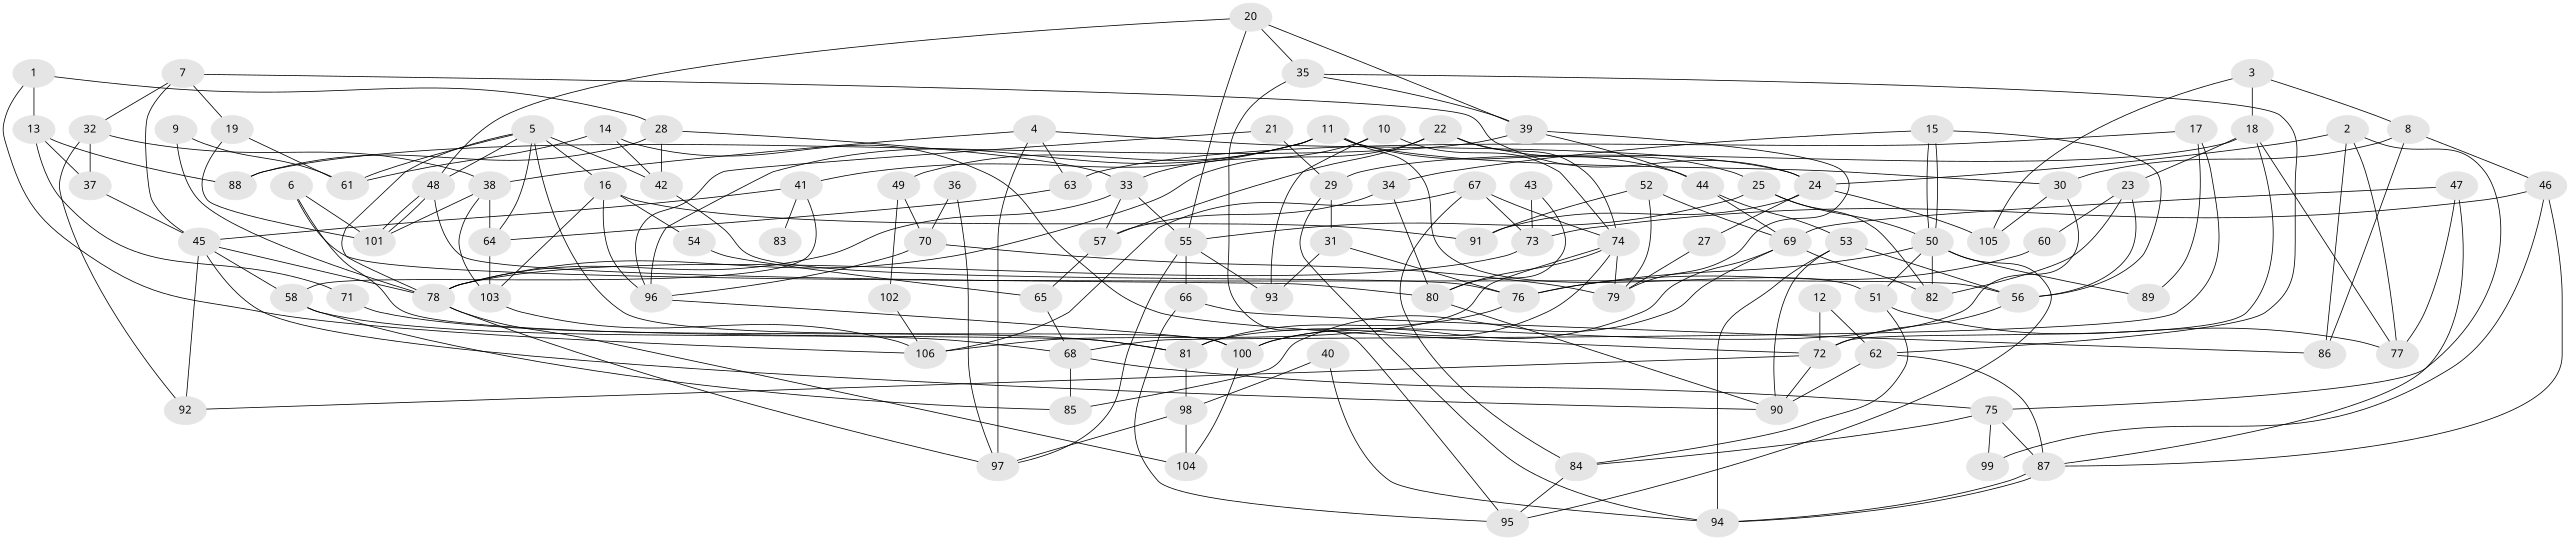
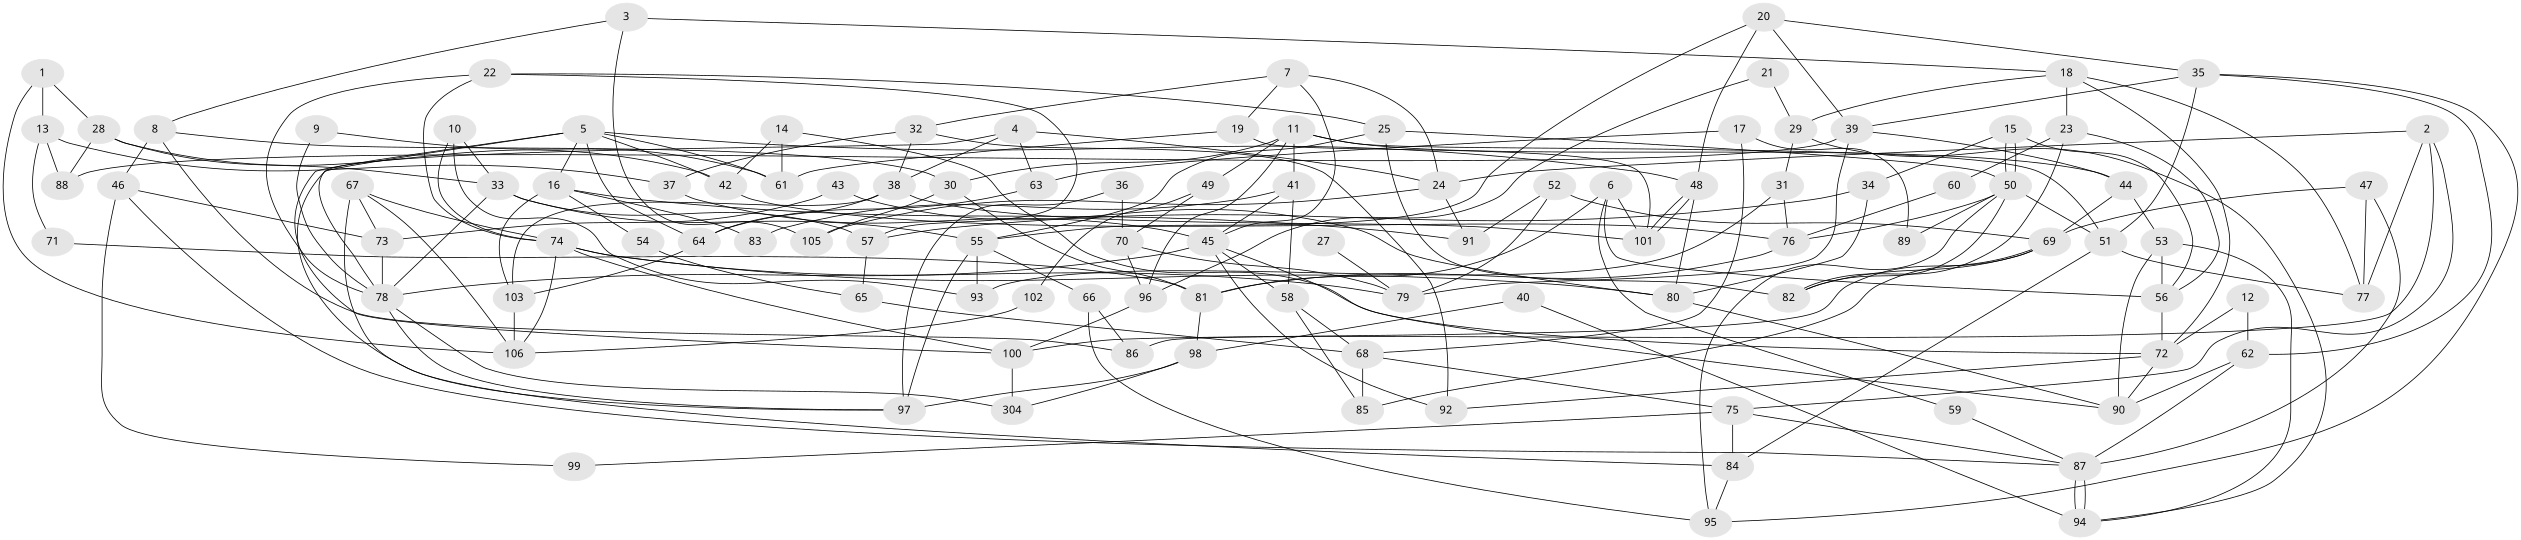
edge "35" -- "51": added
edge "24" -- "27": removed
edge "16" -- "96": now "16" -- "83"
node "59": added
node "104": label "104" -> "304"
